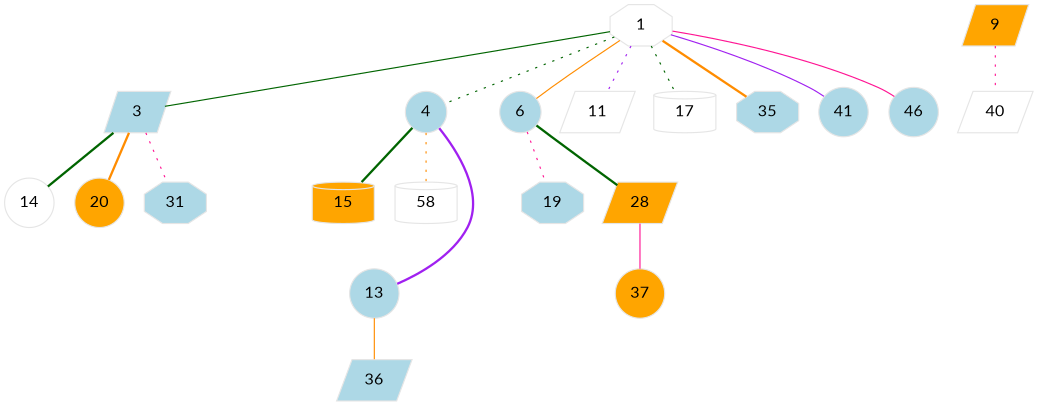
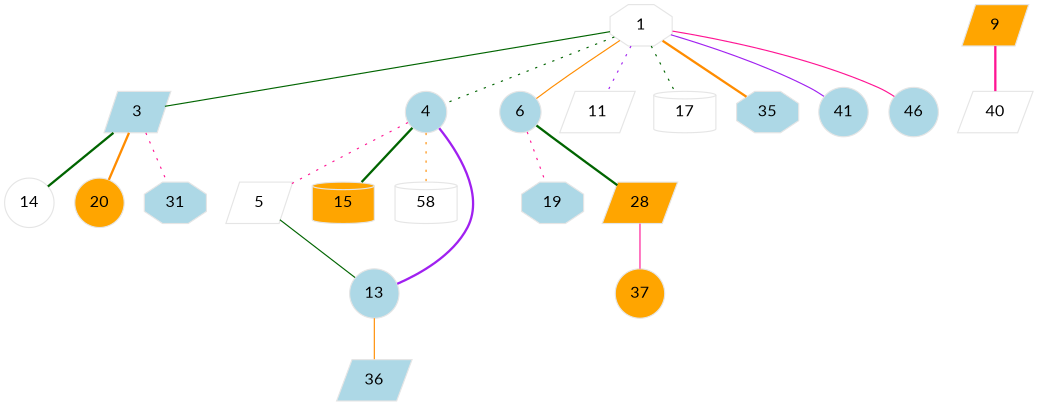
edge "9" -- "40": style dotted -> bold
node "5": added
